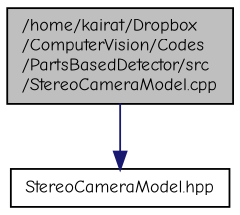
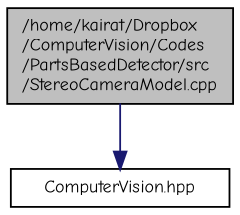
node "StereoCameraModel.hpp": label "StereoCameraModel.hpp" -> "ComputerVision.hpp"
